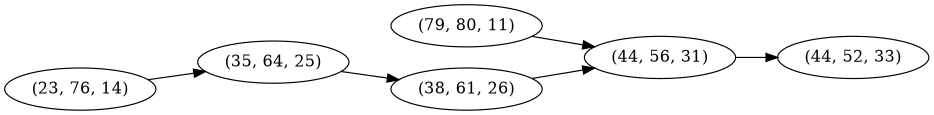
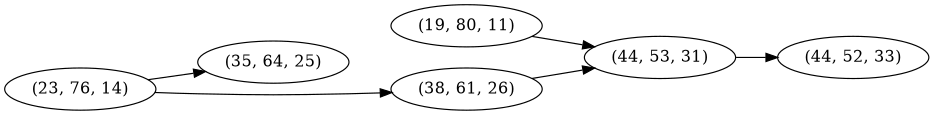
node "(79, 80, 11)": label "(79, 80, 11)" -> "(19, 80, 11)"
node "(44, 56, 31)": label "(44, 56, 31)" -> "(44, 53, 31)"
edge "(35, 64, 25)" -> "(38, 61, 26)": now "(23, 76, 14)" -> "(38, 61, 26)"
